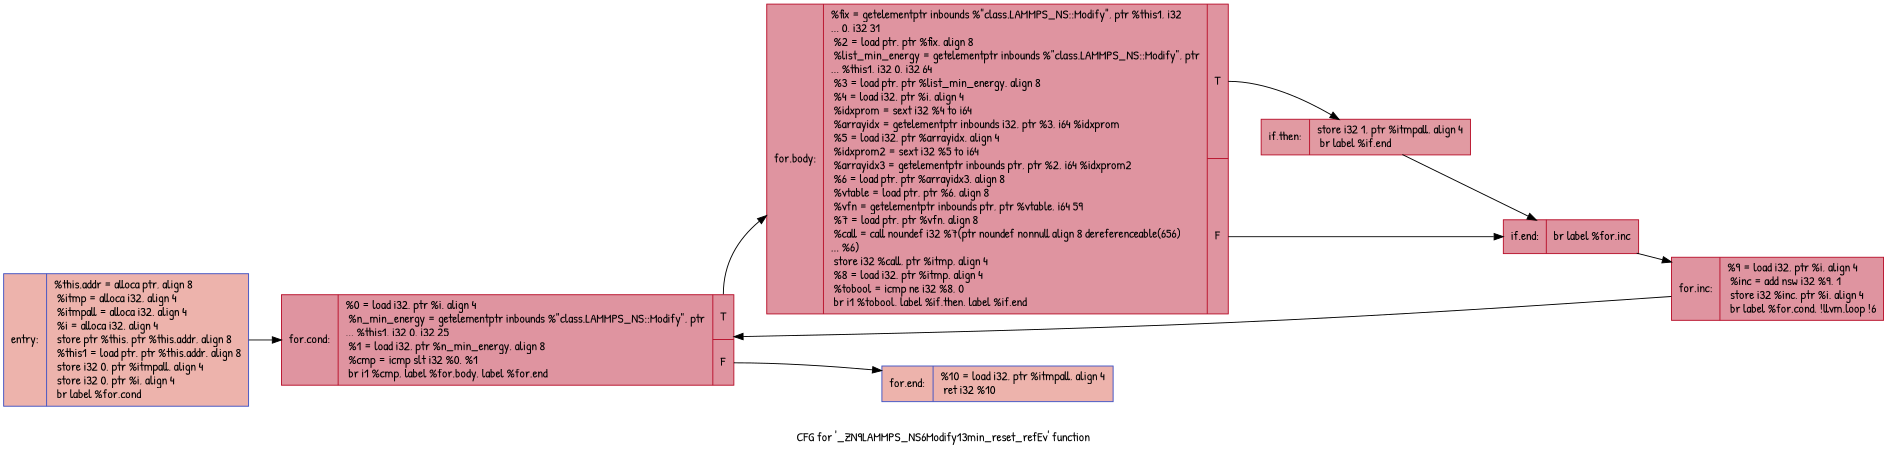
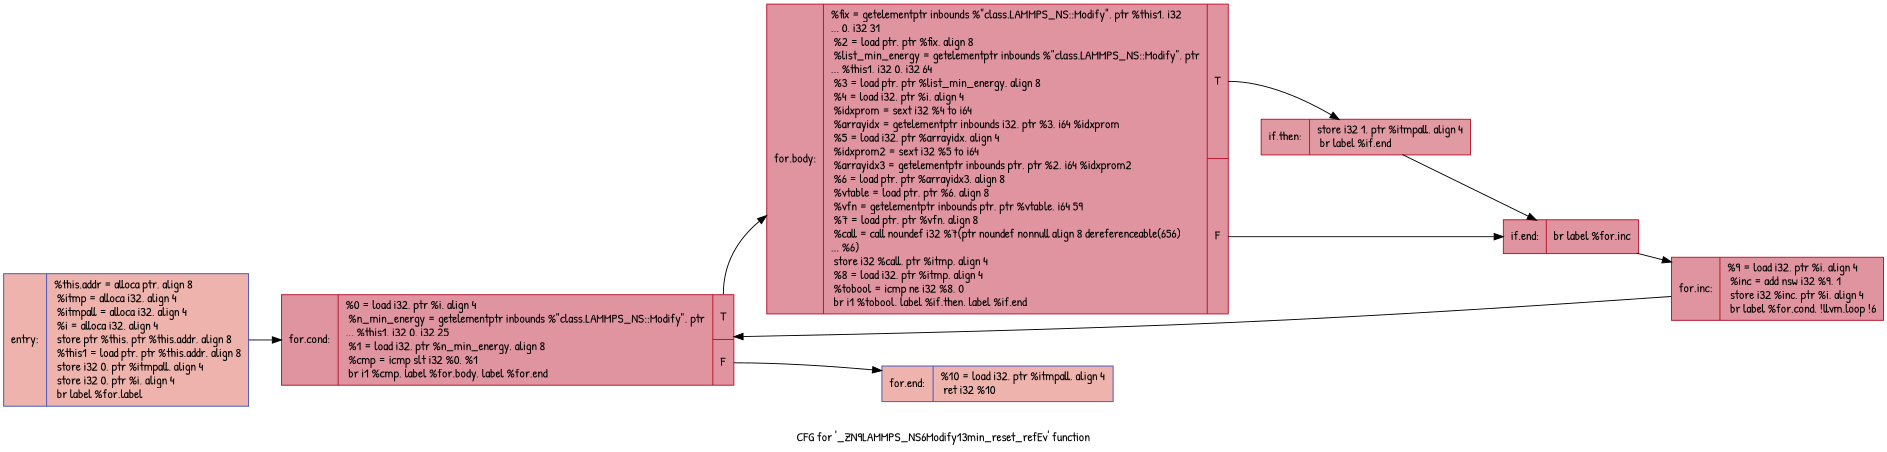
node "entry:": text "br label %for.cond" -> "br label %for.label"
